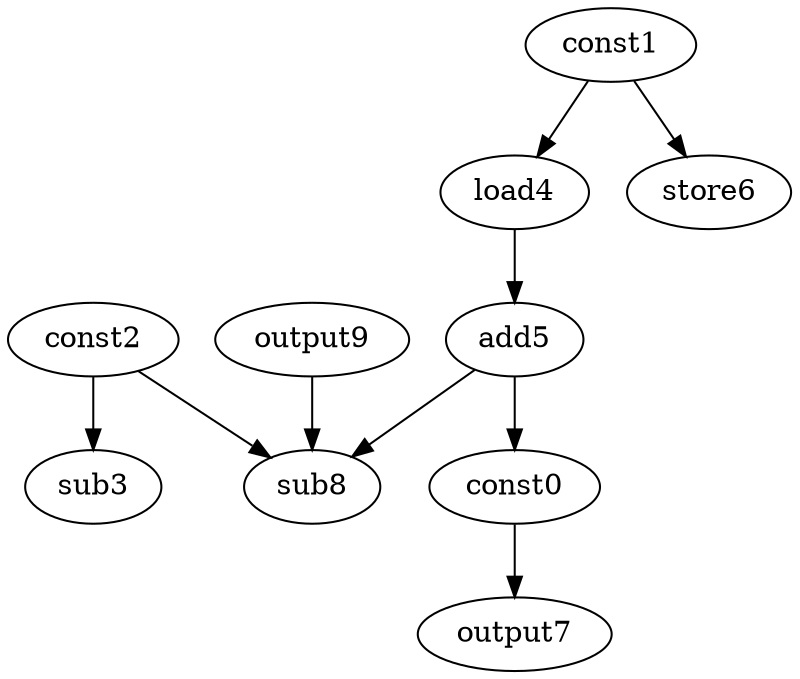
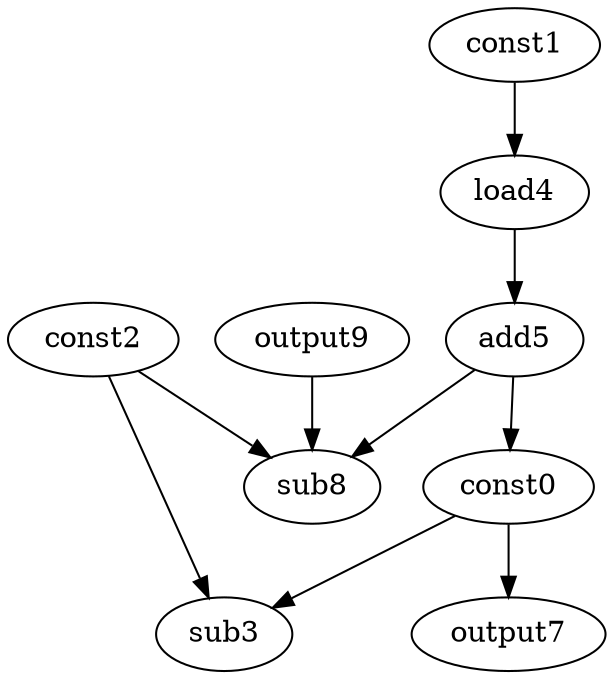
node "store6": removed
edge "const0" -> "sub3": added
